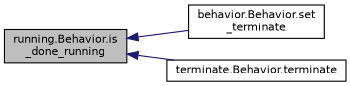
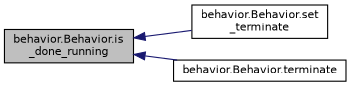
node "running.Behavior.is _done_running": label "running.Behavior.is _done_running" -> "behavior.Behavior.is _done_running"
node "terminate.Behavior.terminate": label "terminate.Behavior.terminate" -> "behavior.Behavior.terminate"
